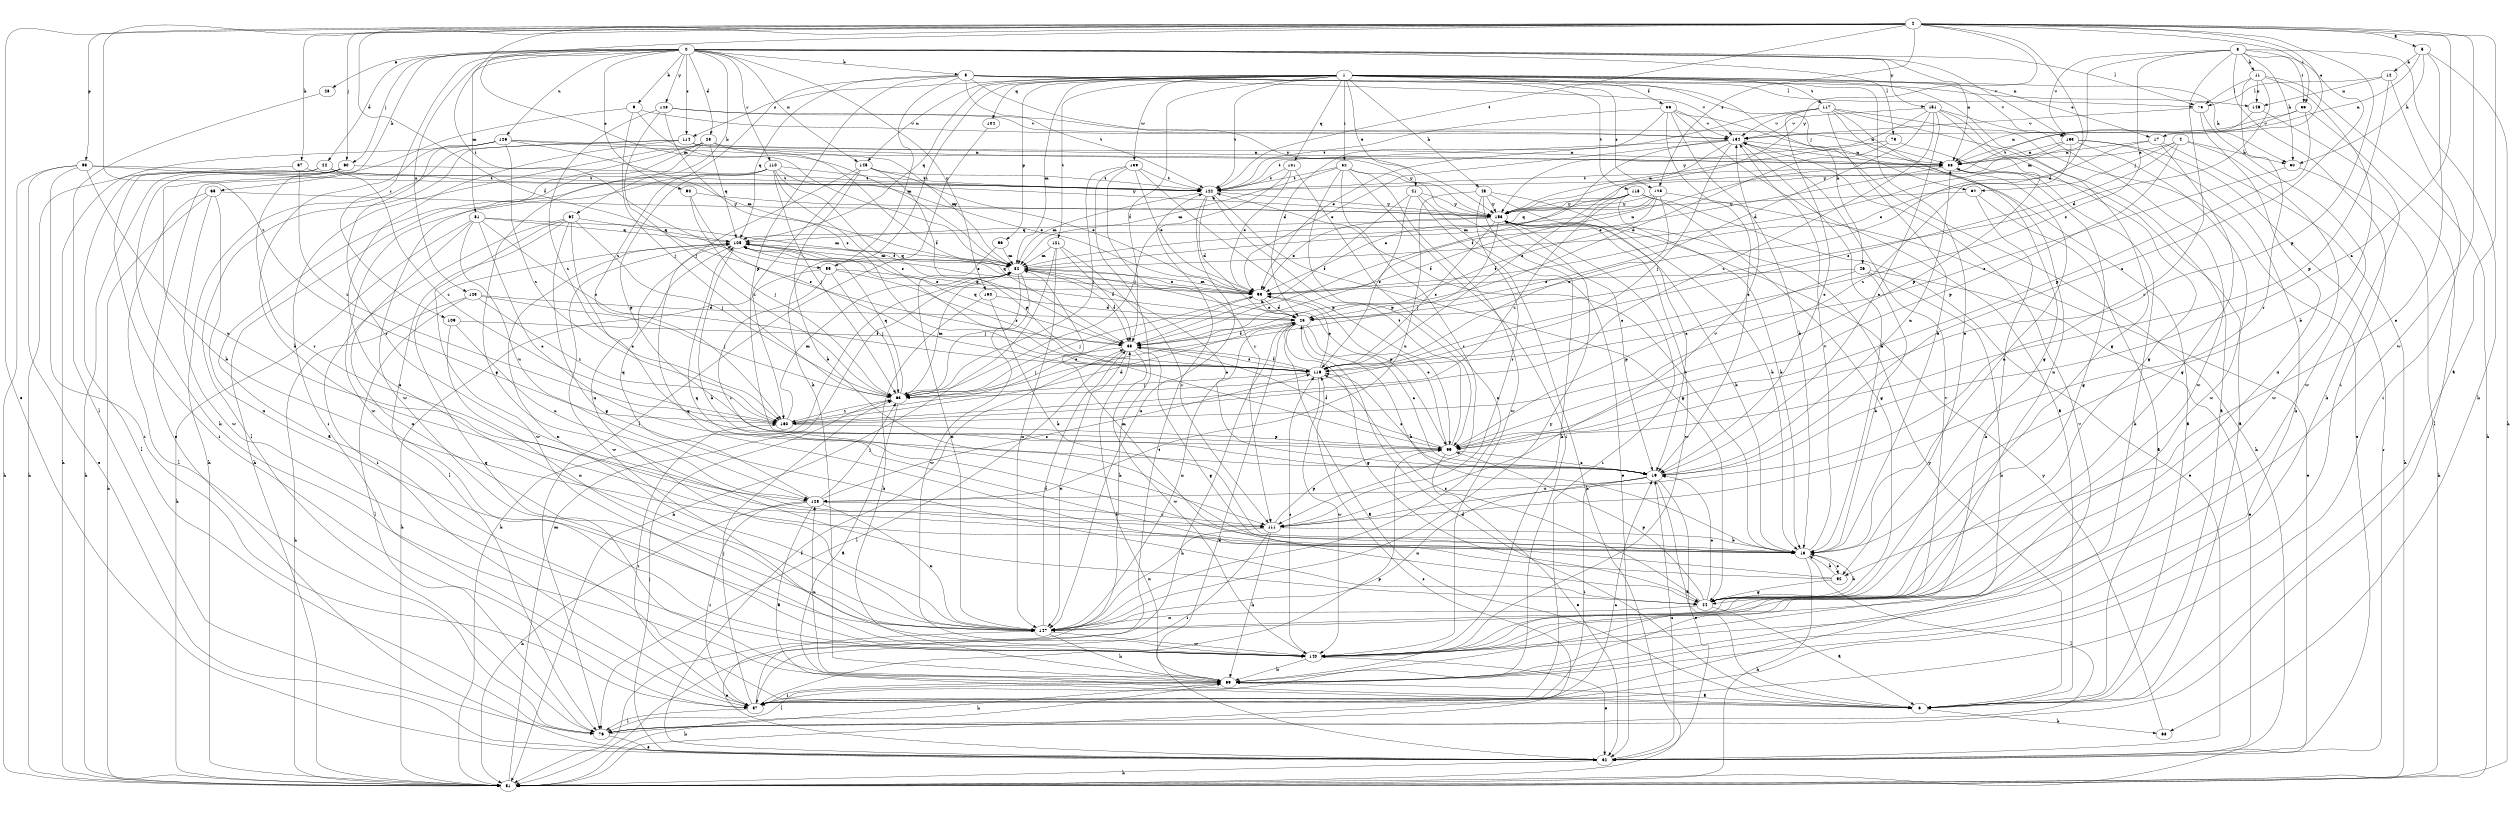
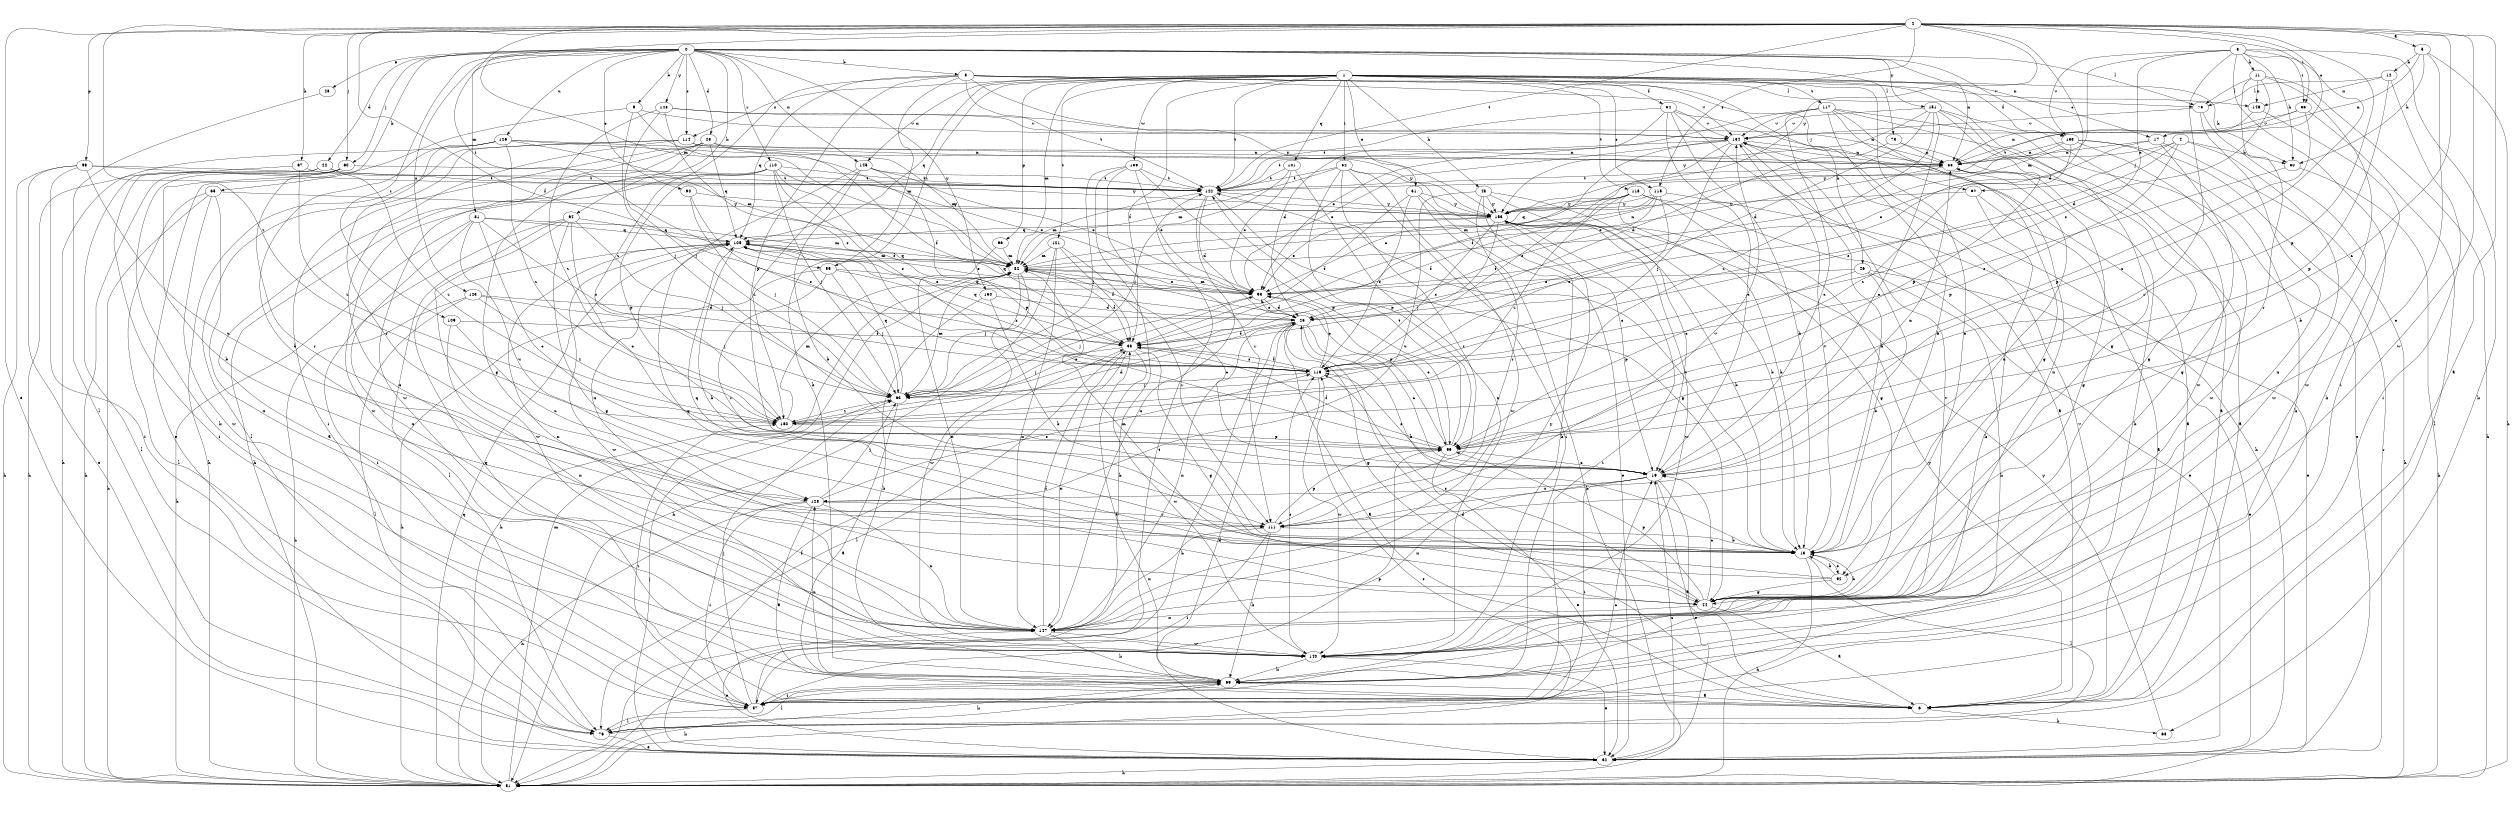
node "36": label "36" -> "34"
edge "1" -> "133": label "v" -> "f"
node "104": removed
edge "73" -> "153": now "73" -> "88"
node "41": label "41" -> "31"
node "125": label "125" -> "115"
edge "128" -> "105": now "51" -> "105"
